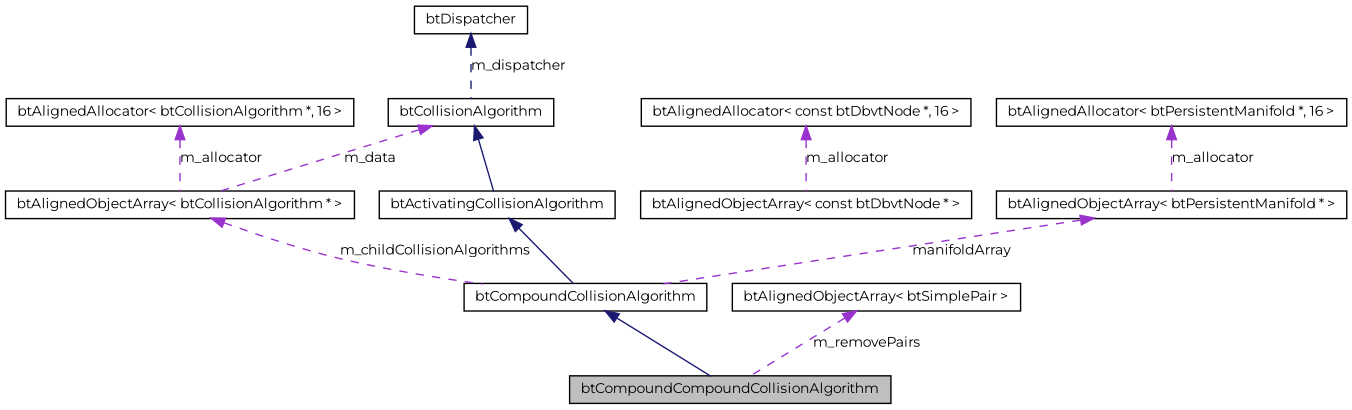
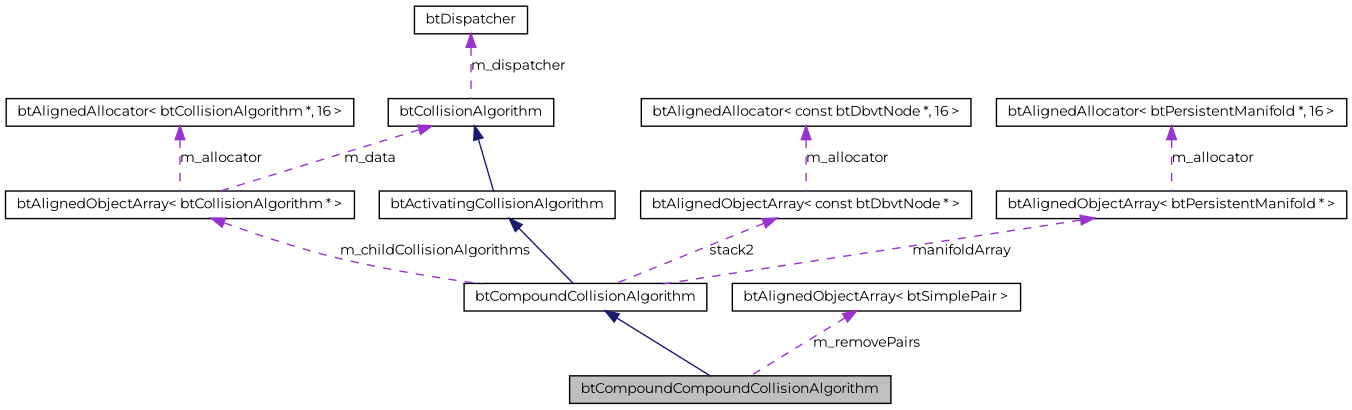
edge "btCollisionAlgorithm" -> "btDispatcher": color midnightblue -> darkorchid3
edge "btCompoundCollisionAlgorithm" -> "btAlignedObjectArray< const btDbvtNode * >": added, label "stack2"
